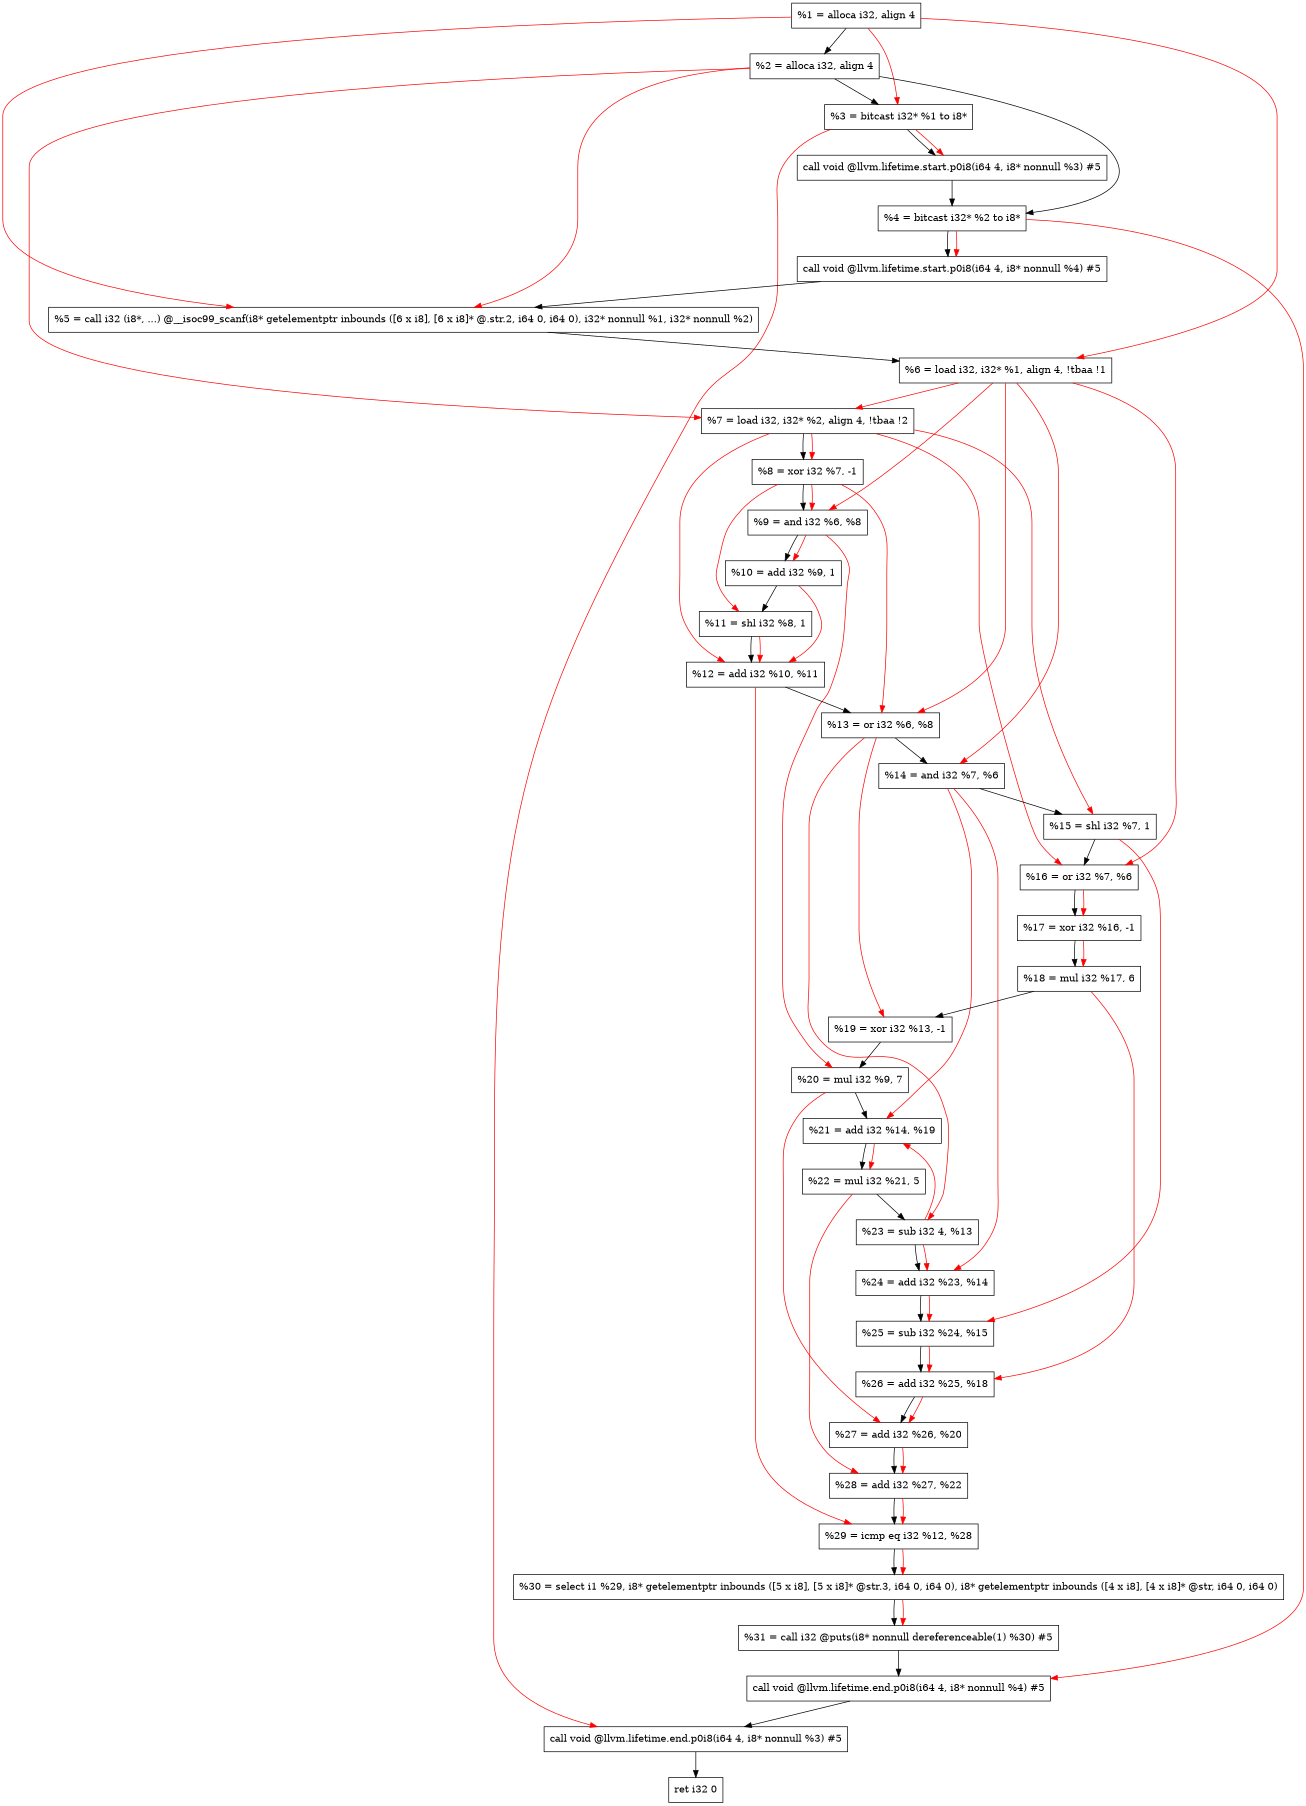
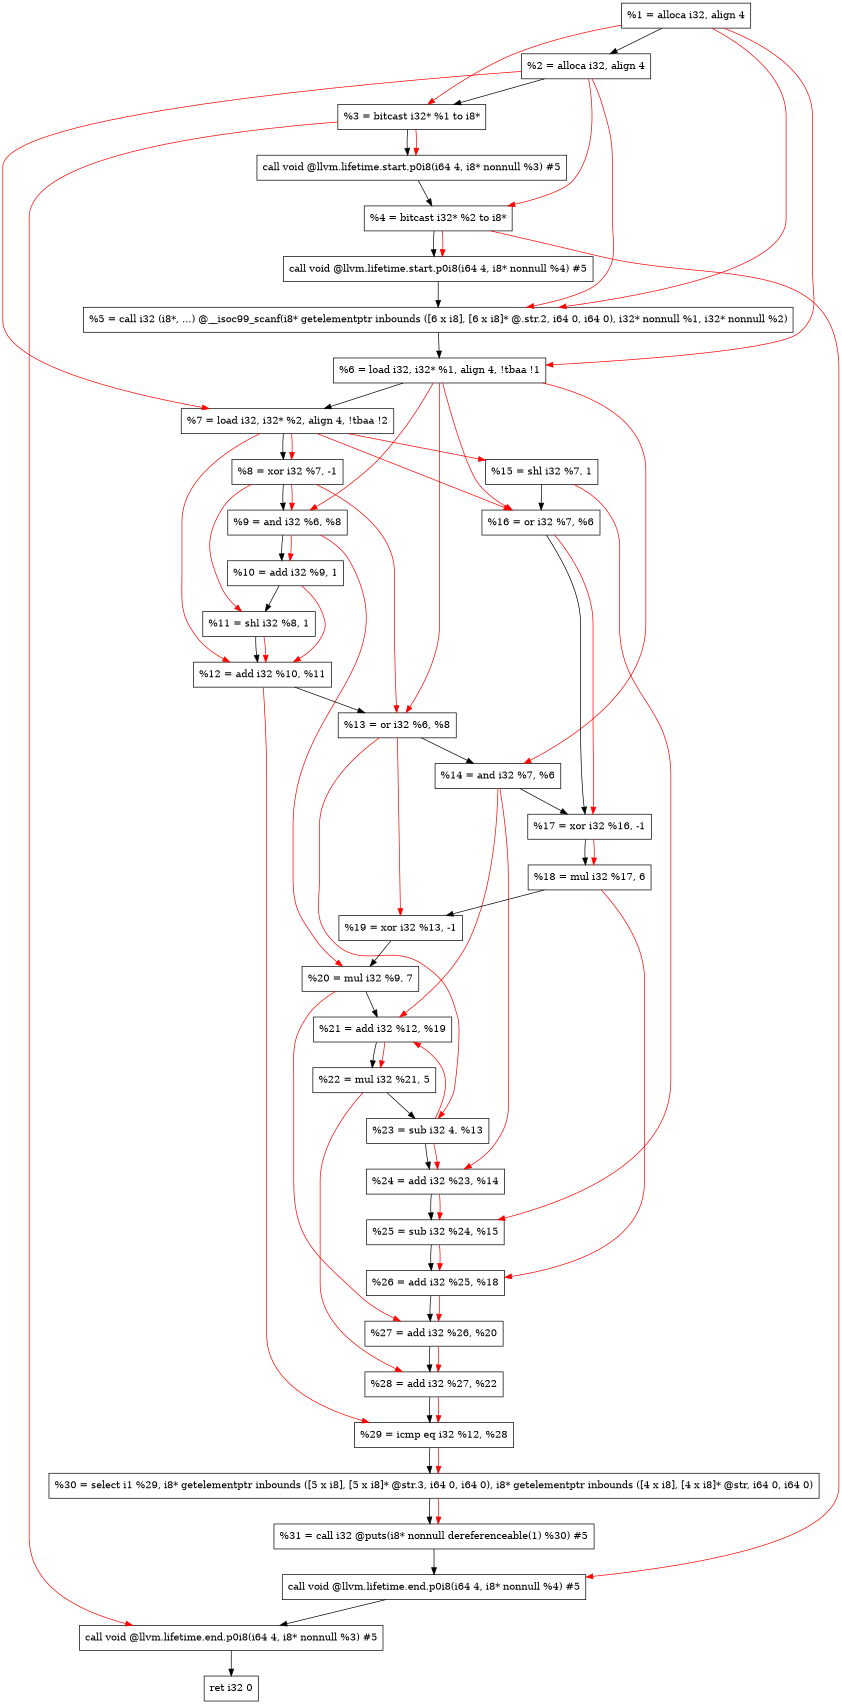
edge "%2 = alloca i32, align 4" -> "%4 = bitcast i32* %2 to i8*": color black -> red
edge "%6 = load i32, i32* %1, align 4, !tbaa !1" -> "%7 = load i32, i32* %2, align 4, !tbaa !2": color red -> black
edge "%14 = and i32 %7, %6" -> "%15 = shl i32 %7, 1": now "%14 = and i32 %7, %6" -> "%17 = xor i32 %16, -1"
node "%21 = add i32 %14, %19": label "%21 = add i32 %14, %19" -> "%21 = add i32 %12, %19"
